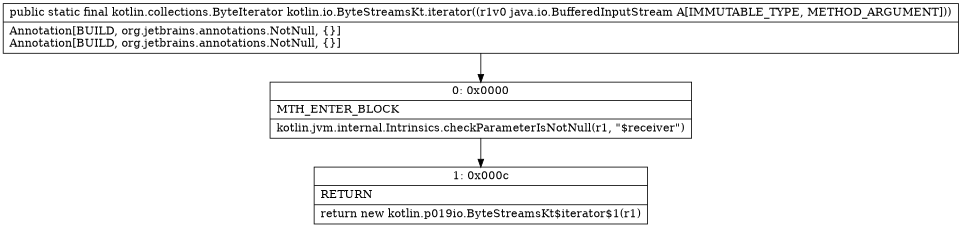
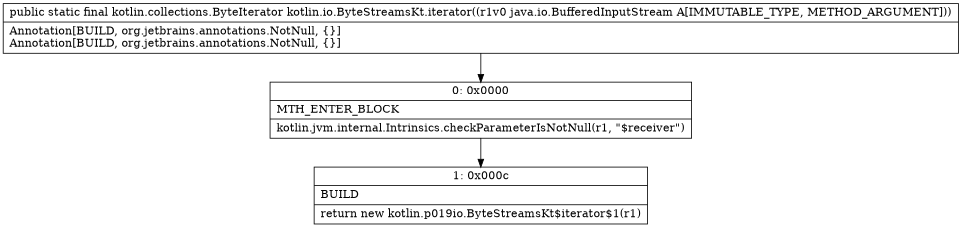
node "1: 0x000c": text "RETURN" -> "BUILD"
